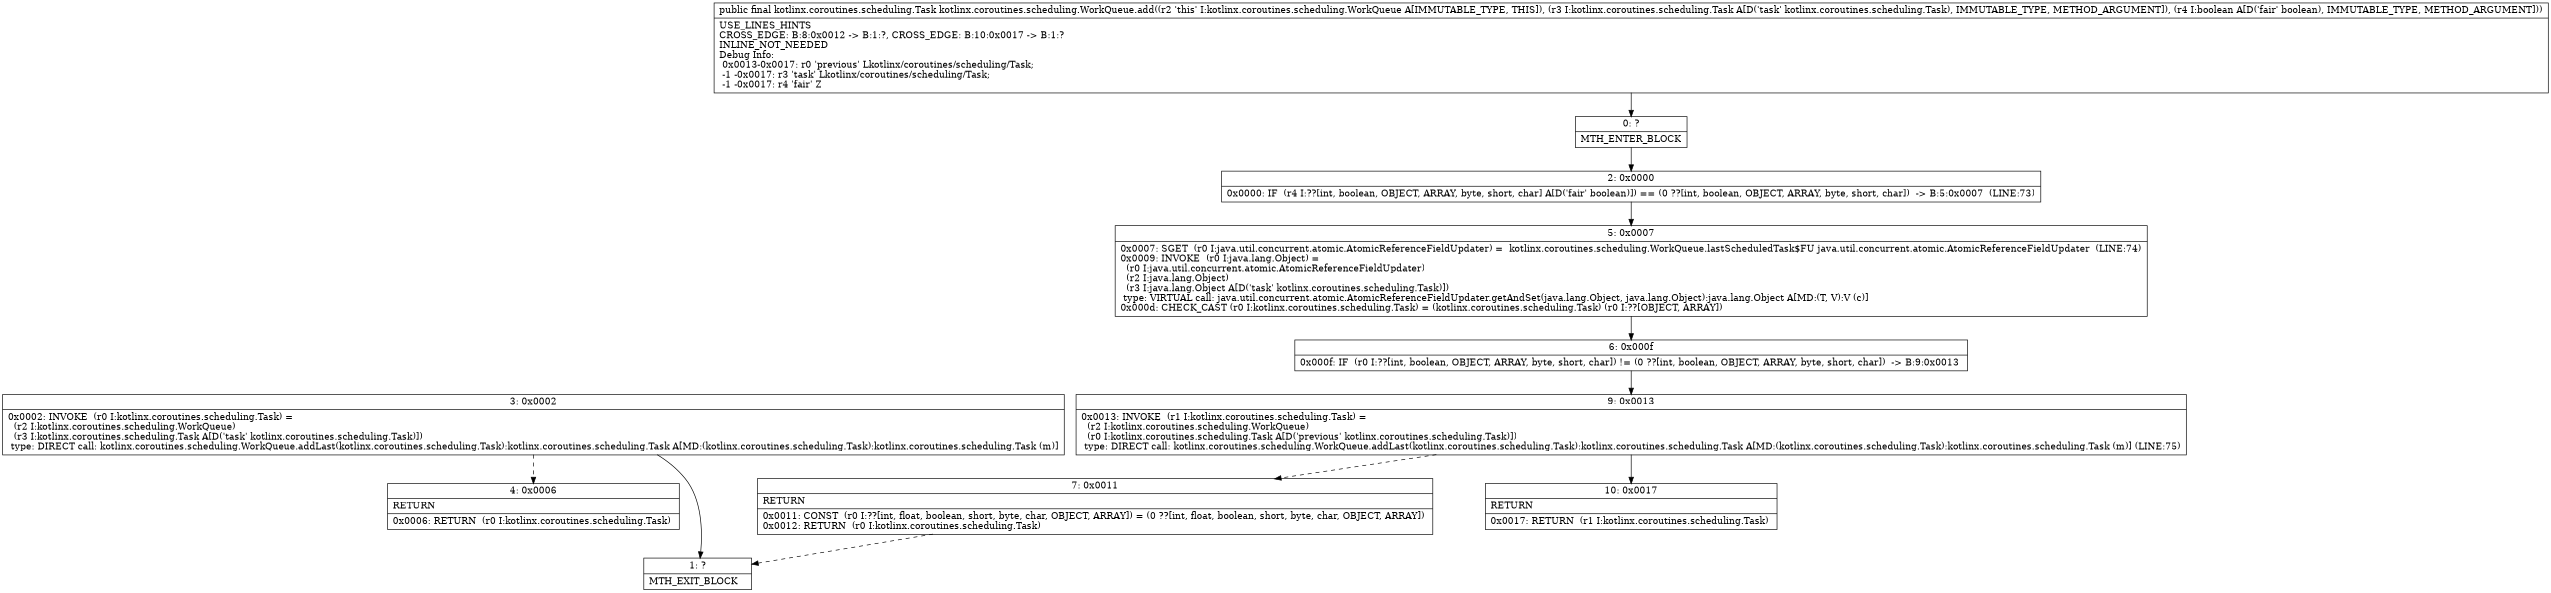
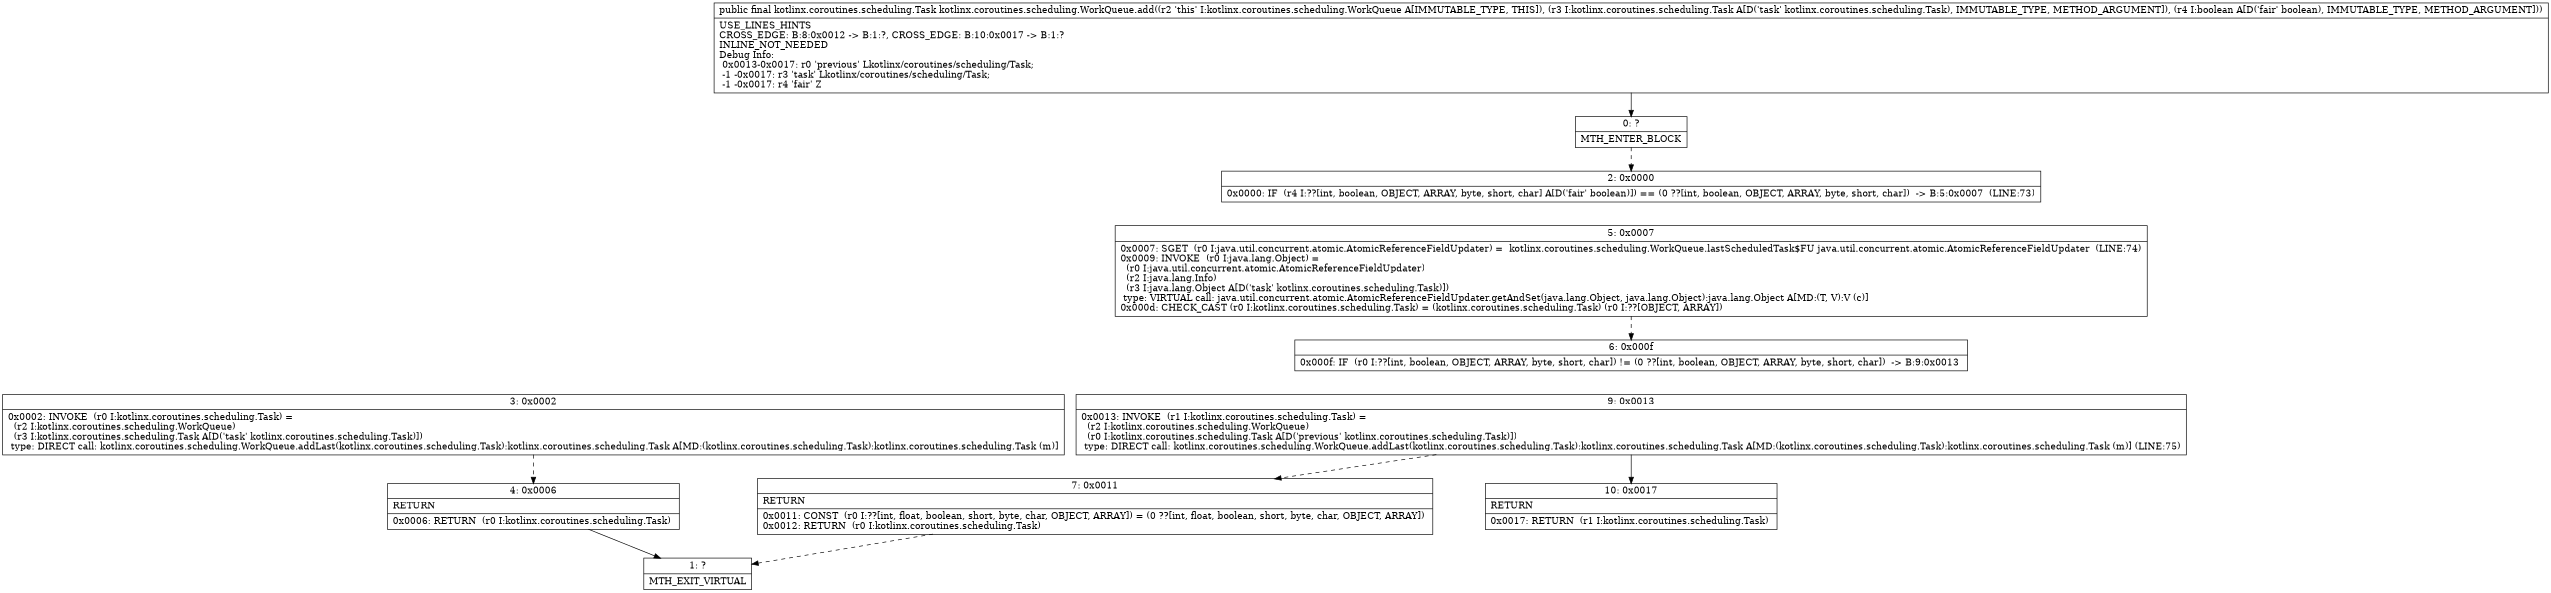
edge "0: ?" -> "2: 0x0000": style solid -> dashed
edge "2: 0x0000" -> "5: 0x0007": removed
node "5: 0x0007": text "(r2 I:java.lang.Object)" -> "(r2 I:java.lang.Info)"
edge "5: 0x0007" -> "6: 0x000f": style solid -> dashed
edge "6: 0x000f" -> "9: 0x0013": removed
edge "3: 0x0002" -> "1: ?": now "4: 0x0006" -> "1: ?"
node "1: ?": text "MTH_EXIT_BLOCK" -> "MTH_EXIT_VIRTUAL"
